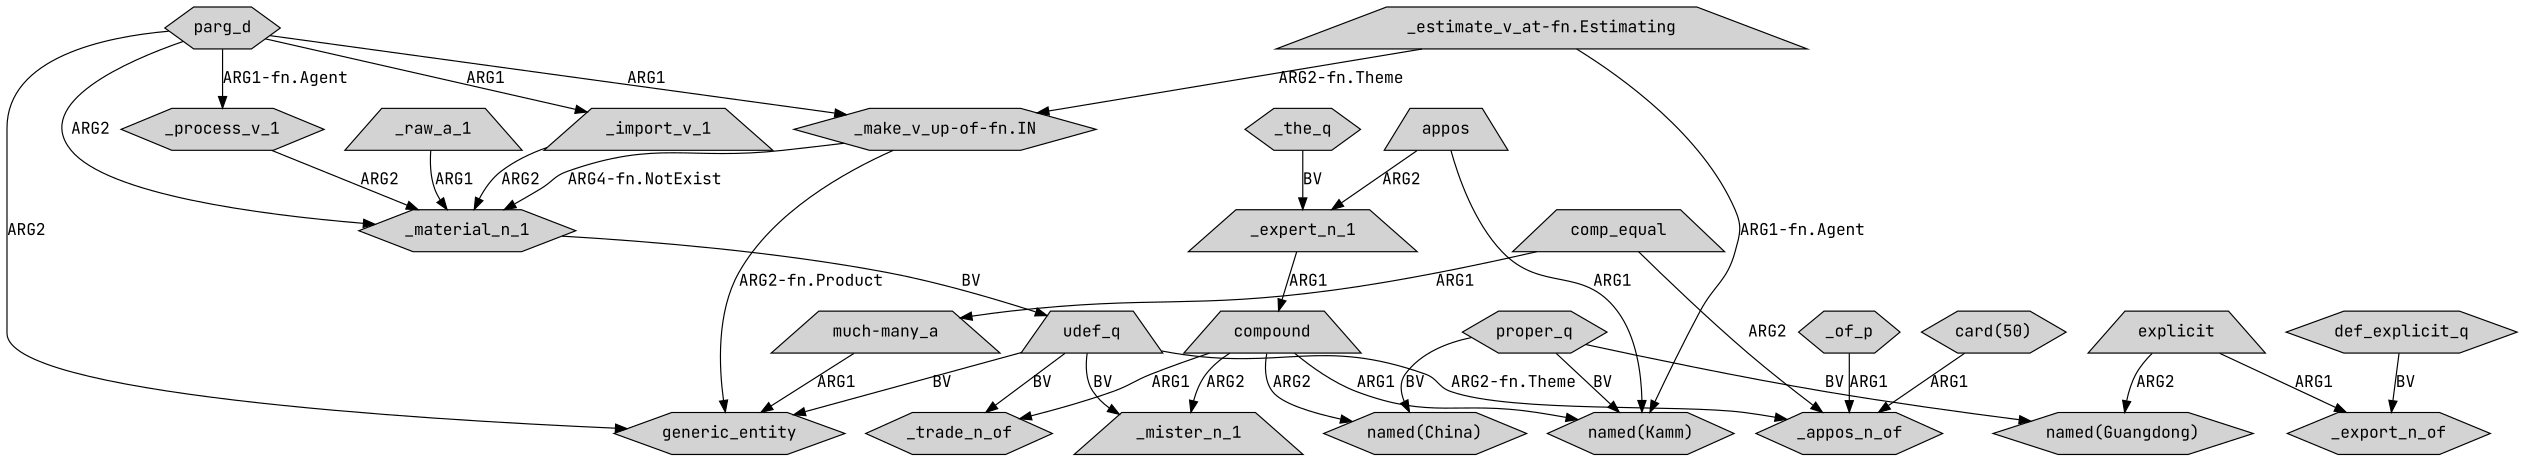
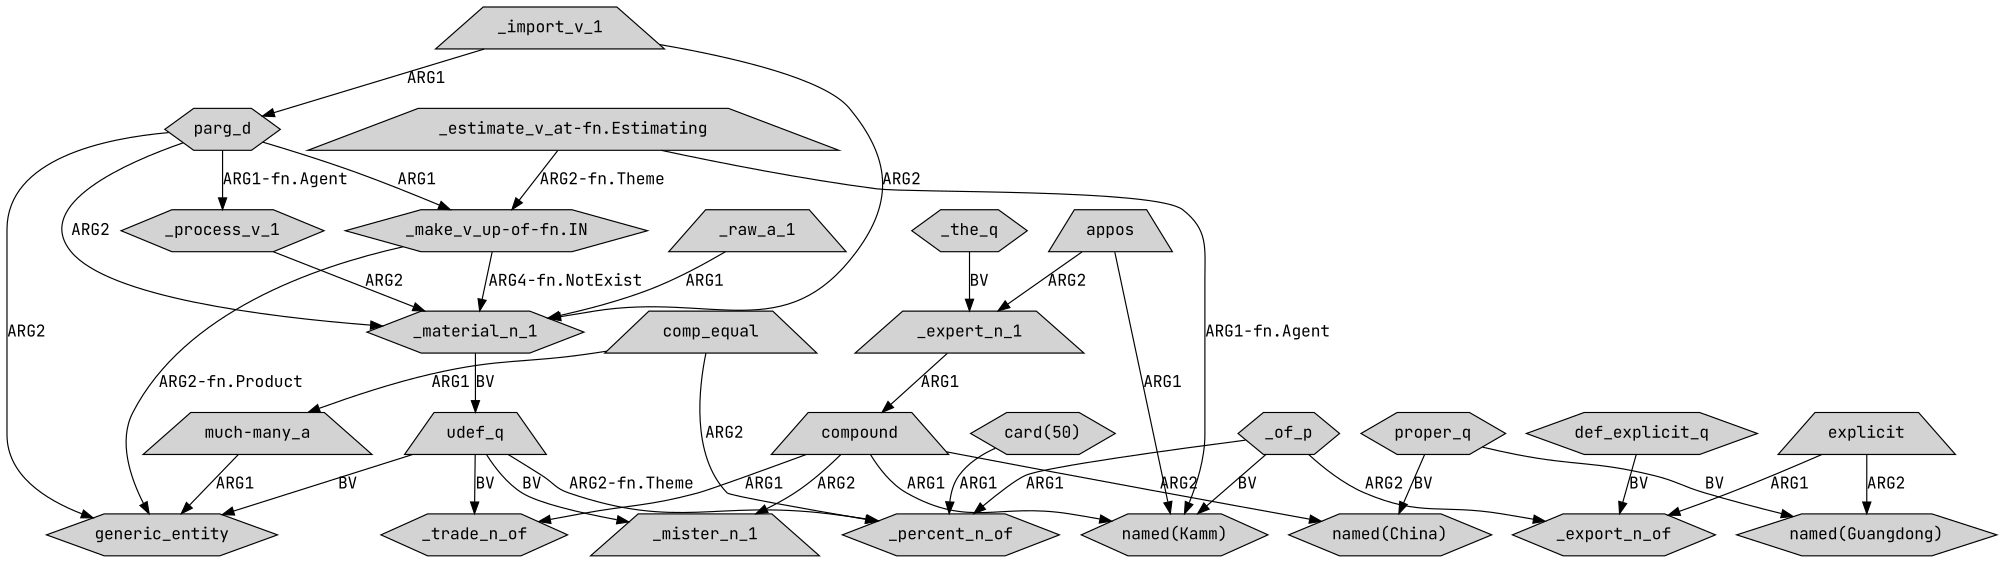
edge "parg_d" -> "_import_v_1": reversed
edge "proper_q" -> "named(Kamm)": now "_of_p" -> "named(Kamm)"
node "_appos_n_of": label "_appos_n_of" -> "_percent_n_of"
edge "_of_p" -> "_export_n_of": added, label "ARG2"
